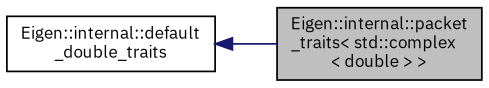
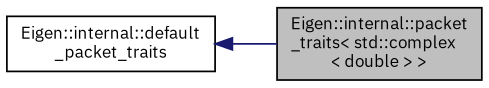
node "Eigen::internal::default _double_traits": label "Eigen::internal::default _double_traits" -> "Eigen::internal::default _packet_traits"
